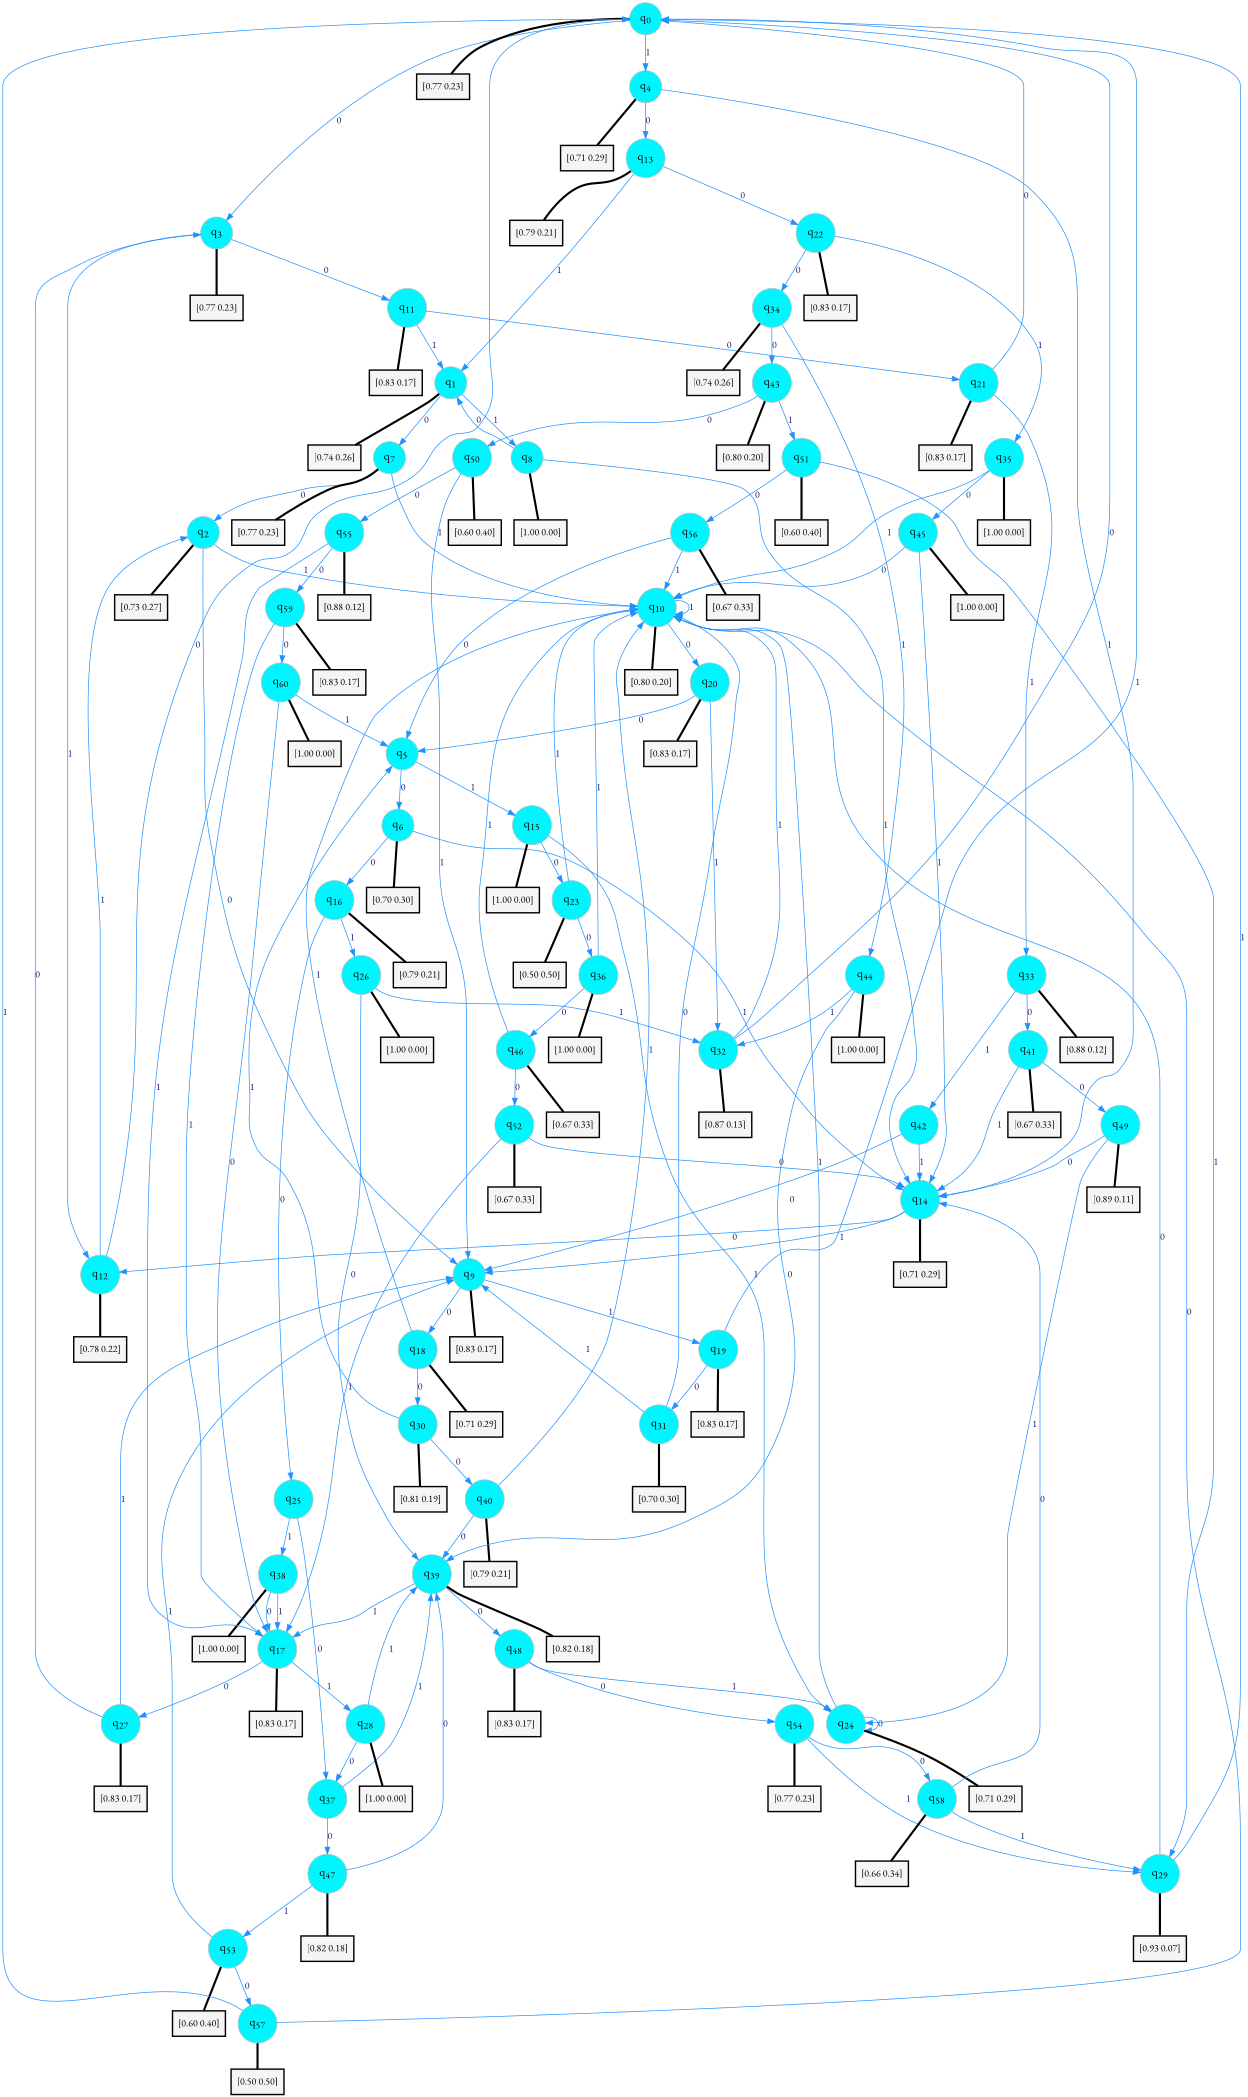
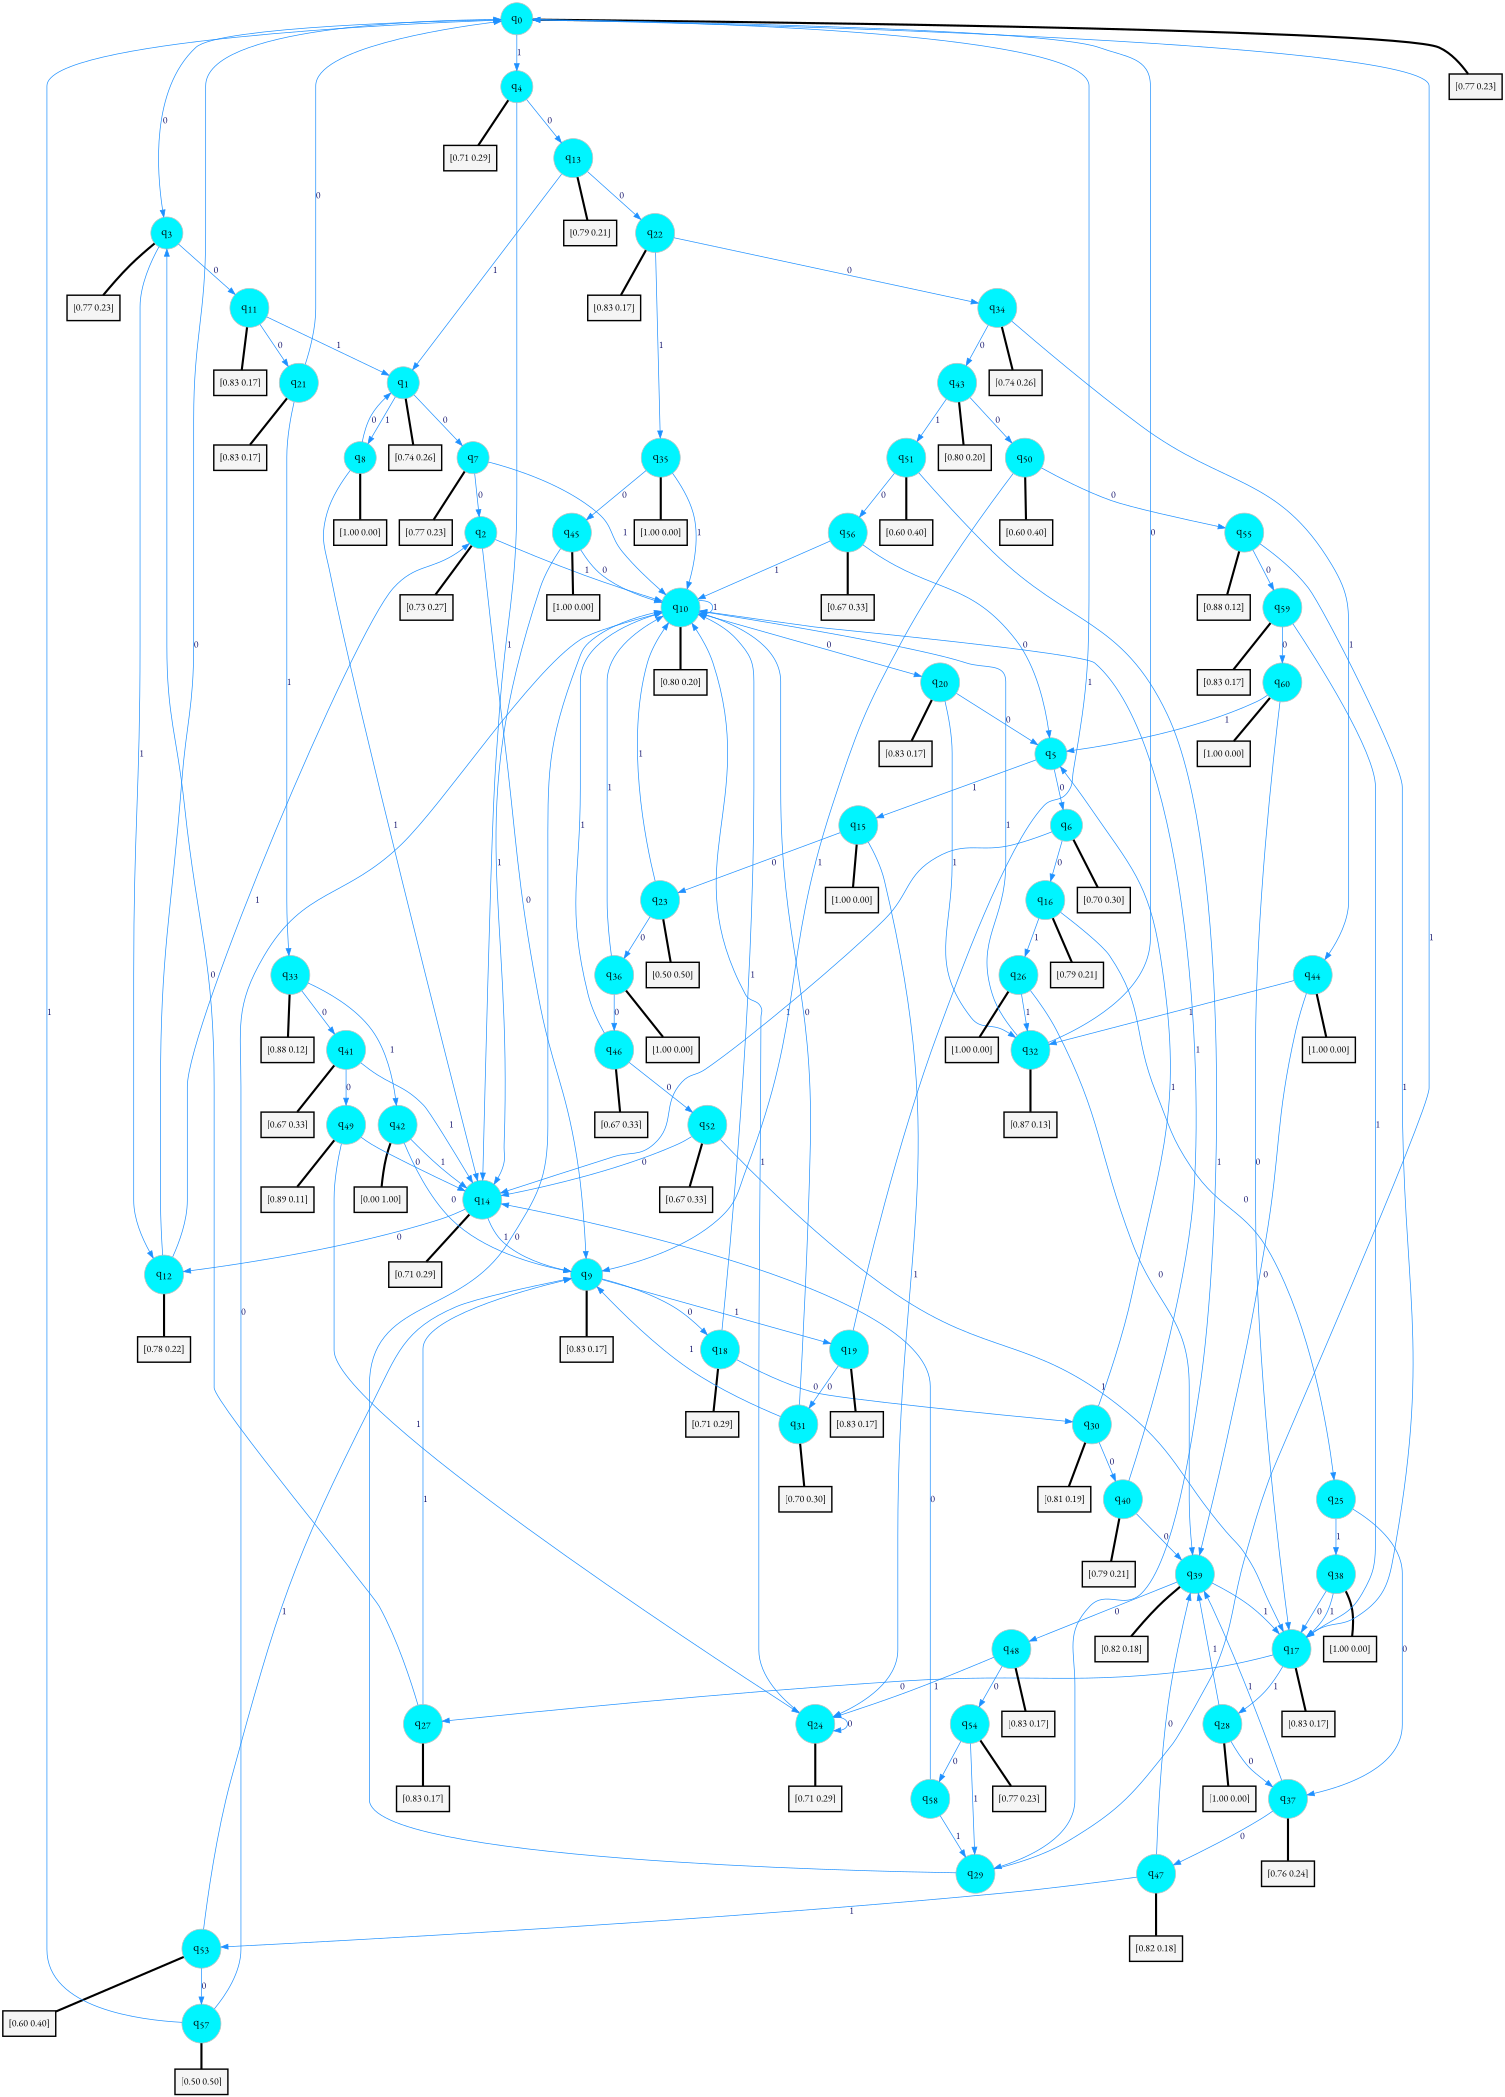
node "[0.00 1.00]": added
node "[0.66 0.34]": removed
node "[0.76 0.24]": added
node "[0.93 0.07]": removed
